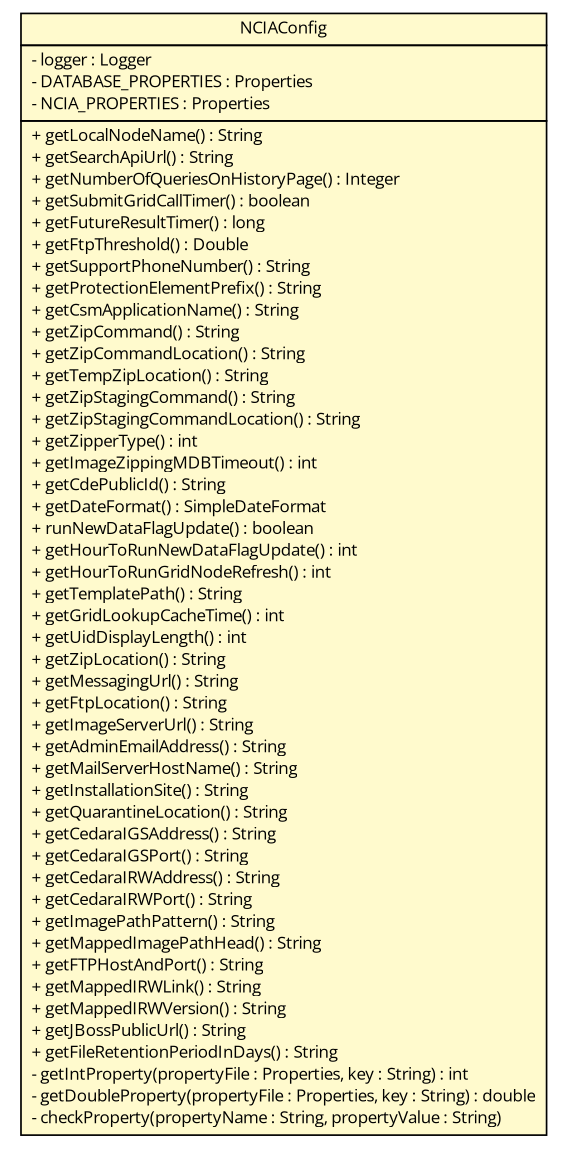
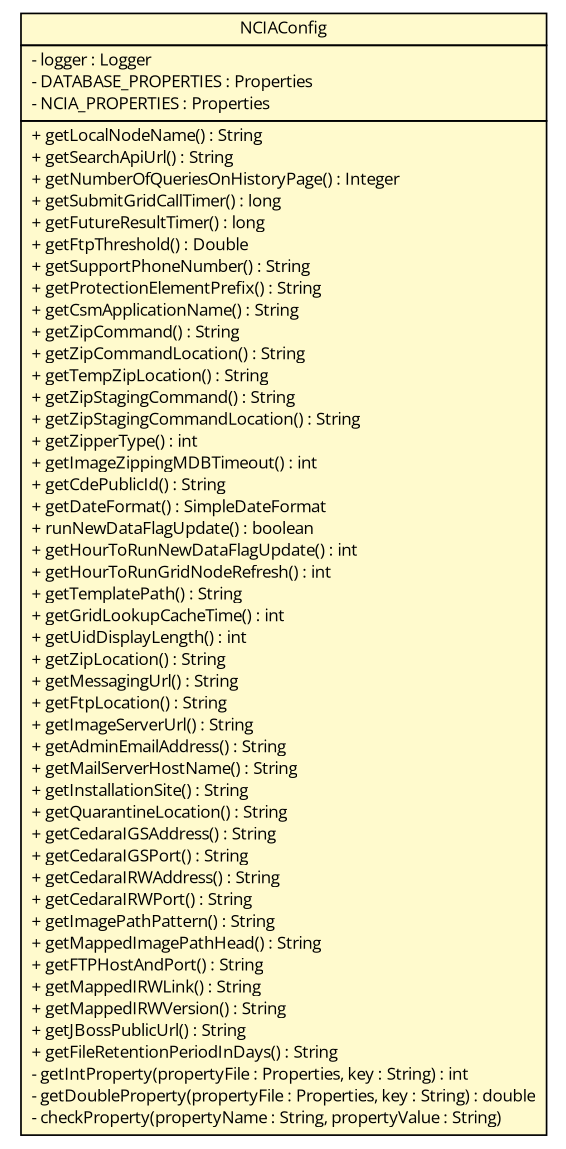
node "NCIAConfig": text "+ getSubmitGridCallTimer() : boolean" -> "+ getSubmitGridCallTimer() : long"
